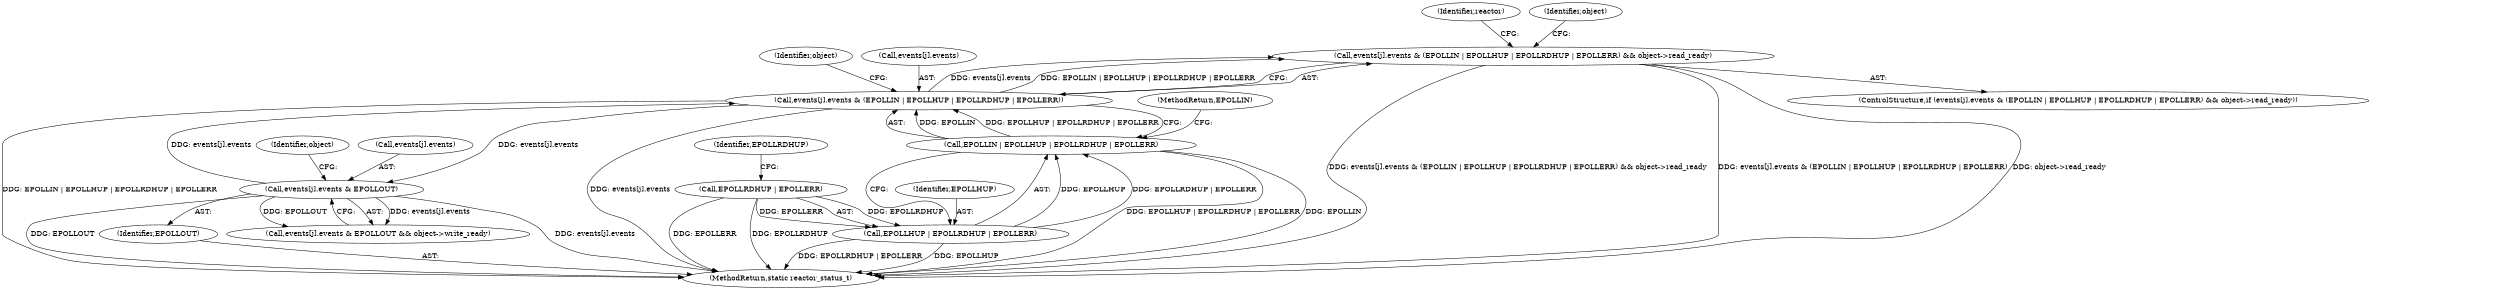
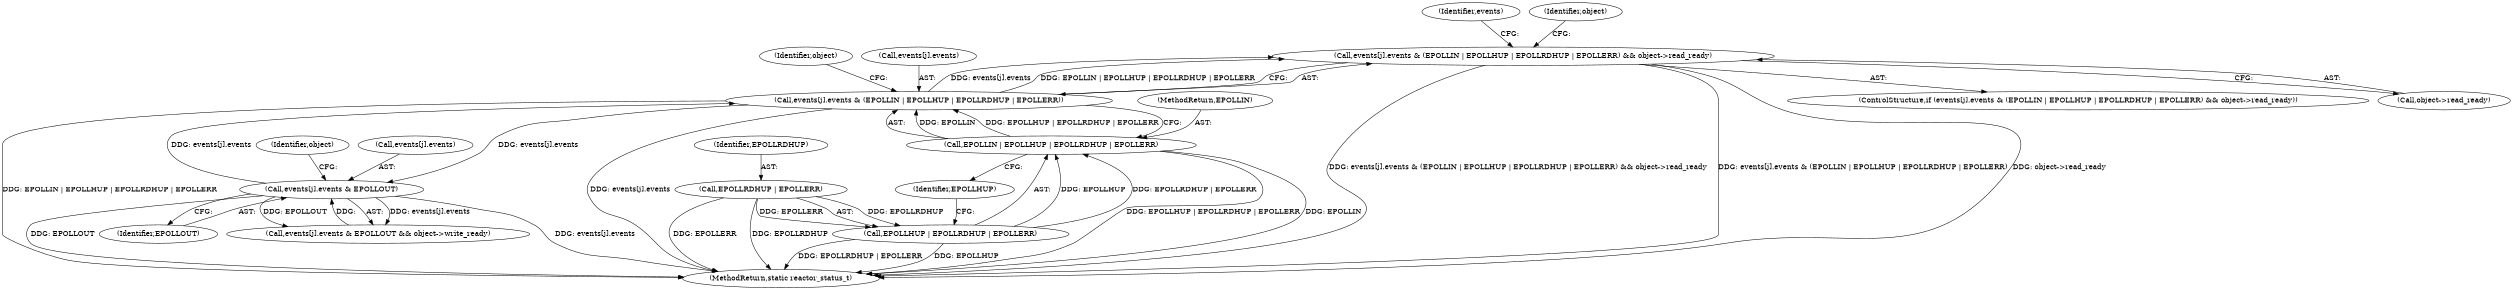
node "(Identifier,reactor)": label "(Identifier,reactor)" -> "(Identifier,events)"
node "(Call,object->read_ready)": added
edge "(MethodReturn,EPOLLIN)" -> "(Call,EPOLLIN | EPOLLHUP | EPOLLRDHUP | EPOLLERR)": label "CFG: " -> "AST: "
edge "(Identifier,EPOLLRDHUP)" -> "(Call,EPOLLRDHUP | EPOLLERR)": label "CFG: " -> "AST: "
edge "(Call,EPOLLIN | EPOLLHUP | EPOLLRDHUP | EPOLLERR)" -> "(Call,EPOLLHUP | EPOLLRDHUP | EPOLLERR)": now "(Call,EPOLLIN | EPOLLHUP | EPOLLRDHUP | EPOLLERR)" -> "(Identifier,EPOLLHUP)"
edge "(Call,events[j].events & EPOLLOUT)" -> "(Identifier,EPOLLOUT)": label "AST: " -> "CFG: "
edge "(Call,events[j].events & EPOLLOUT && object->write_ready)" -> "(Call,events[j].events & EPOLLOUT)": label "CFG: " -> "DDG: "
edge "(Identifier,EPOLLHUP)" -> "(Call,EPOLLHUP | EPOLLRDHUP | EPOLLERR)": label "AST: " -> "CFG: "
edge "(Identifier,EPOLLOUT)" -> "(MethodReturn,static reactor_status_t)": now "(Identifier,EPOLLOUT)" -> "(Call,events[j].events & EPOLLOUT)"
